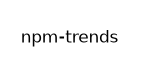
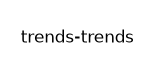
node "npm-trends": label "npm-trends" -> "trends-trends"
